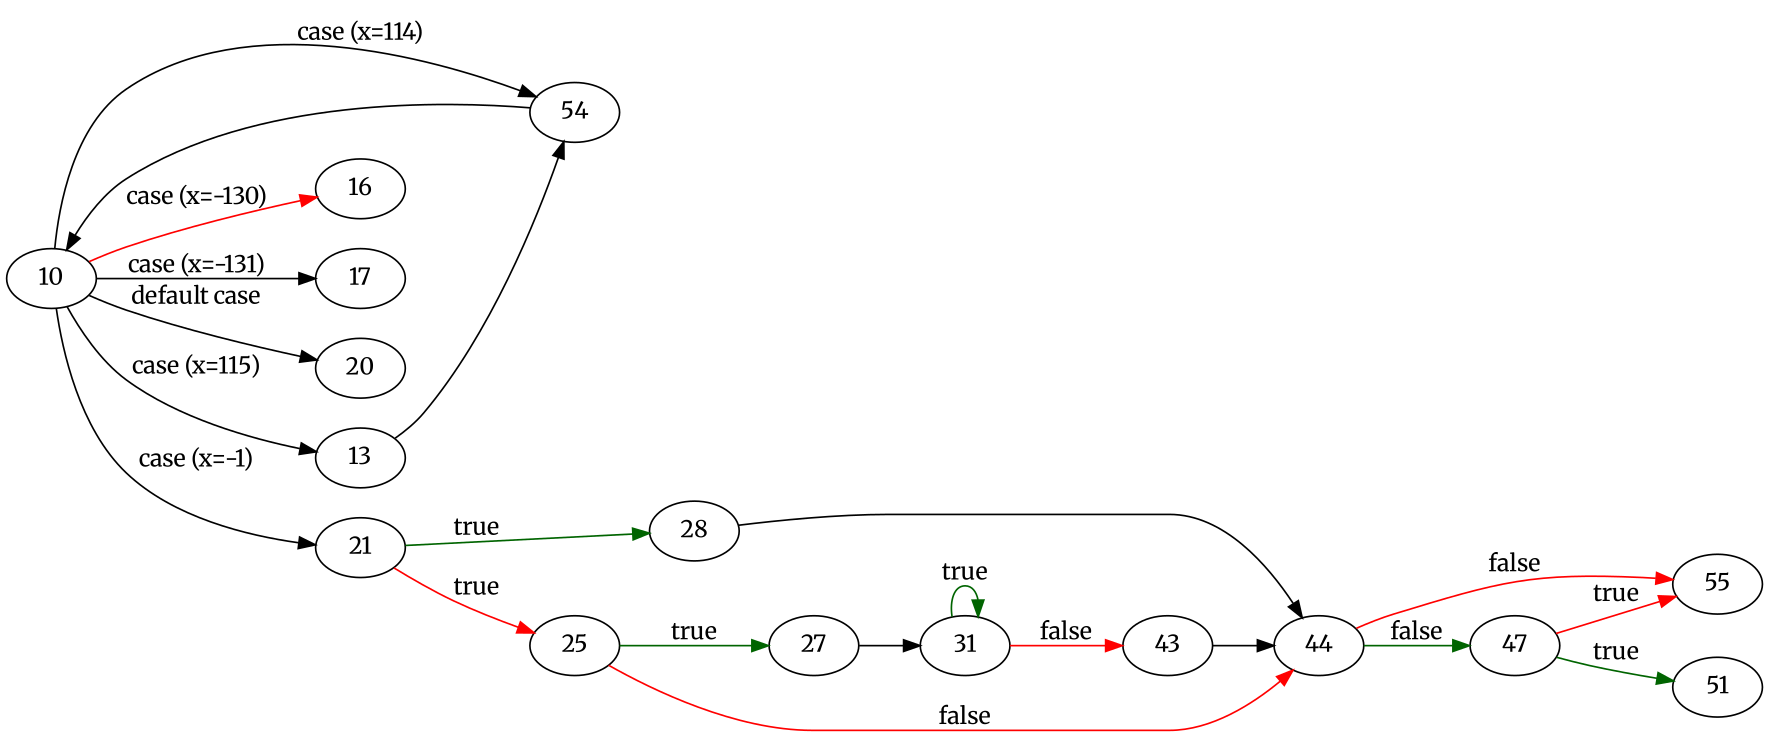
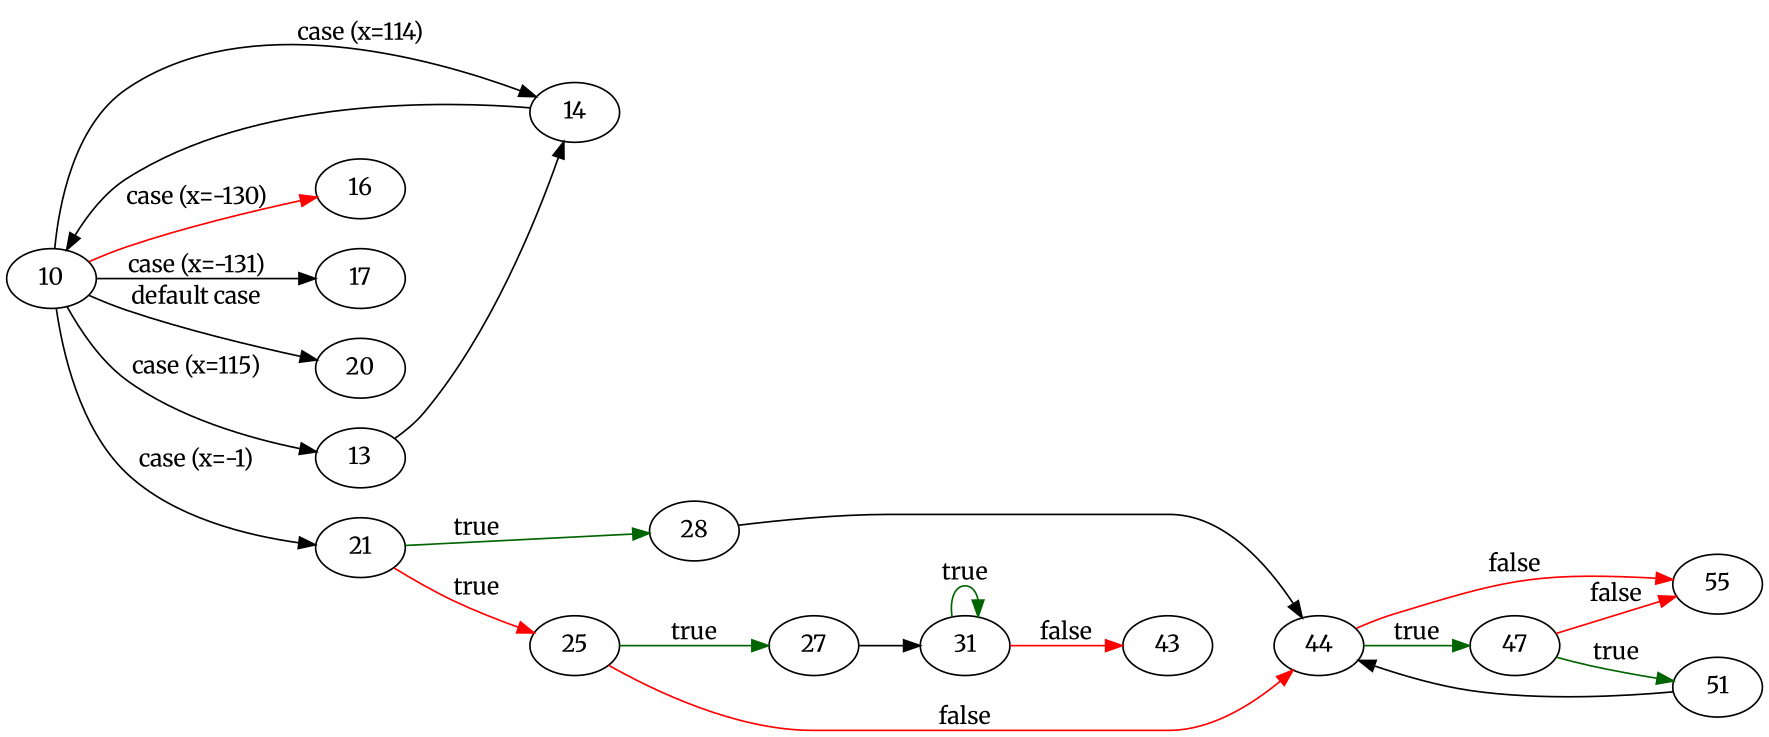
node "54": label "54" -> "14"
edge "47" -> "55": label "true" -> "false"
edge "44" -> "47": label "false" -> "true"
edge "43" -> "44": now "51" -> "44"
